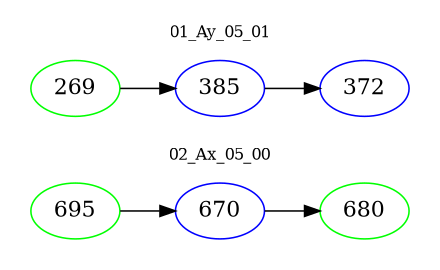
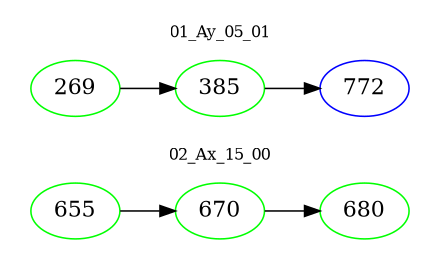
node "385": color blue -> green
node "372": label "372" -> "772"
cluster "02_Ax_05_00": label "02_Ax_05_00" -> "02_Ax_15_00"
node "695": label "695" -> "655"
node "670": color blue -> green
